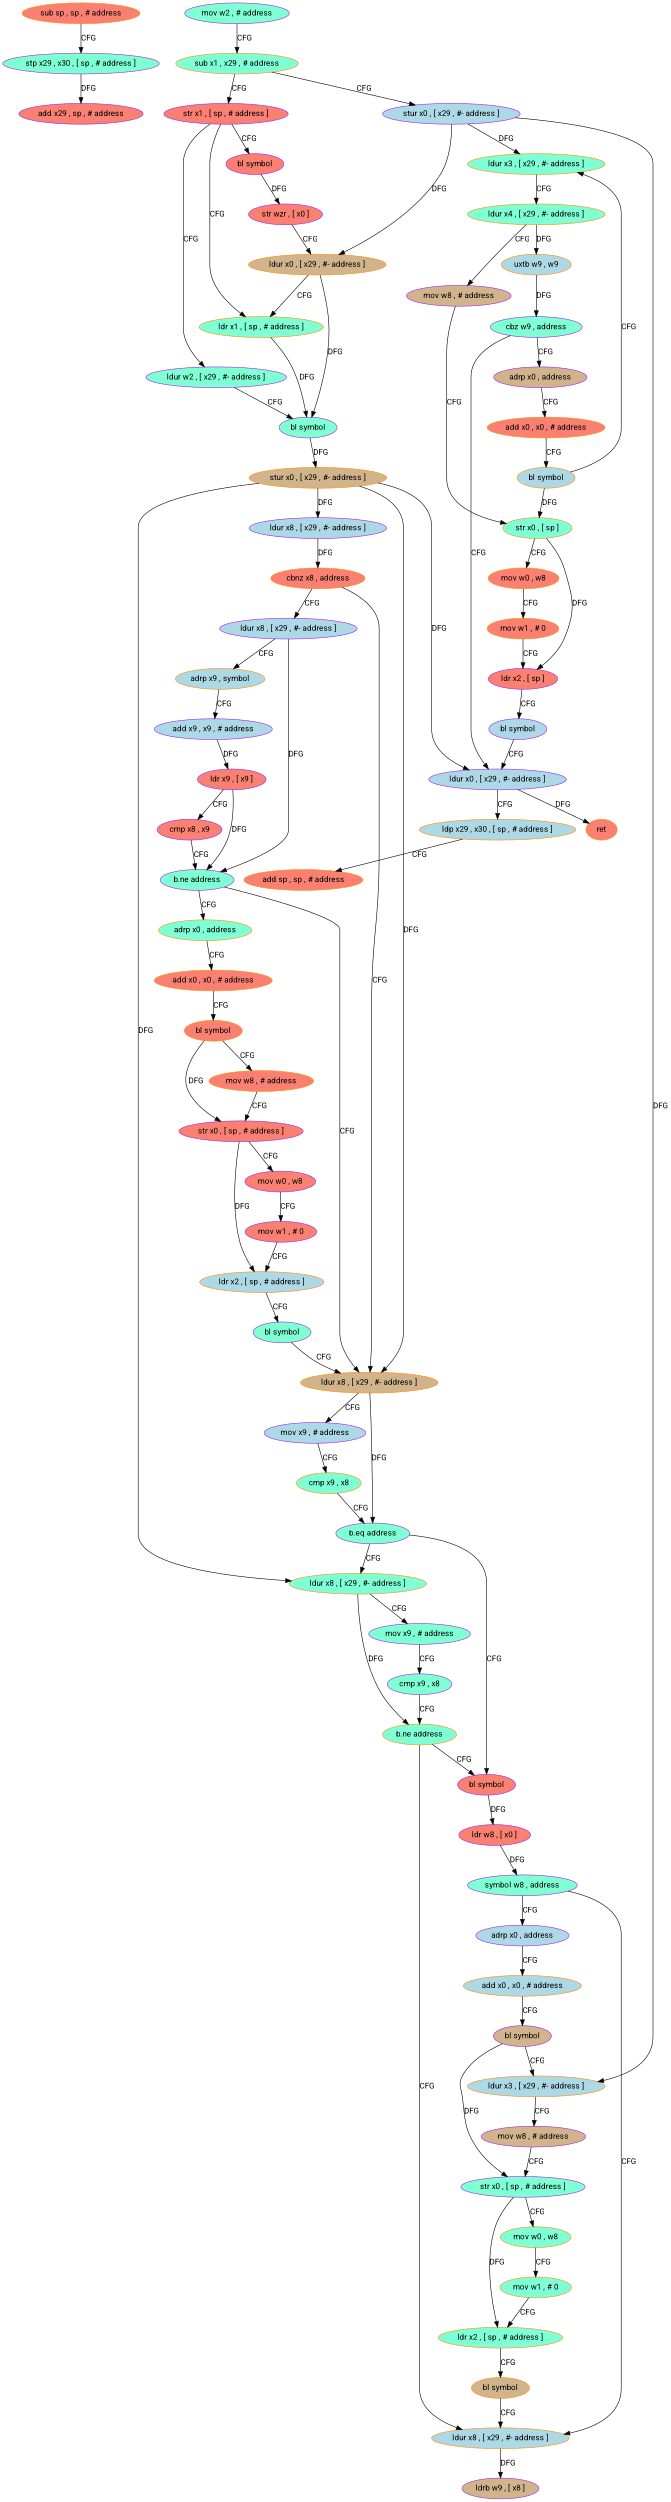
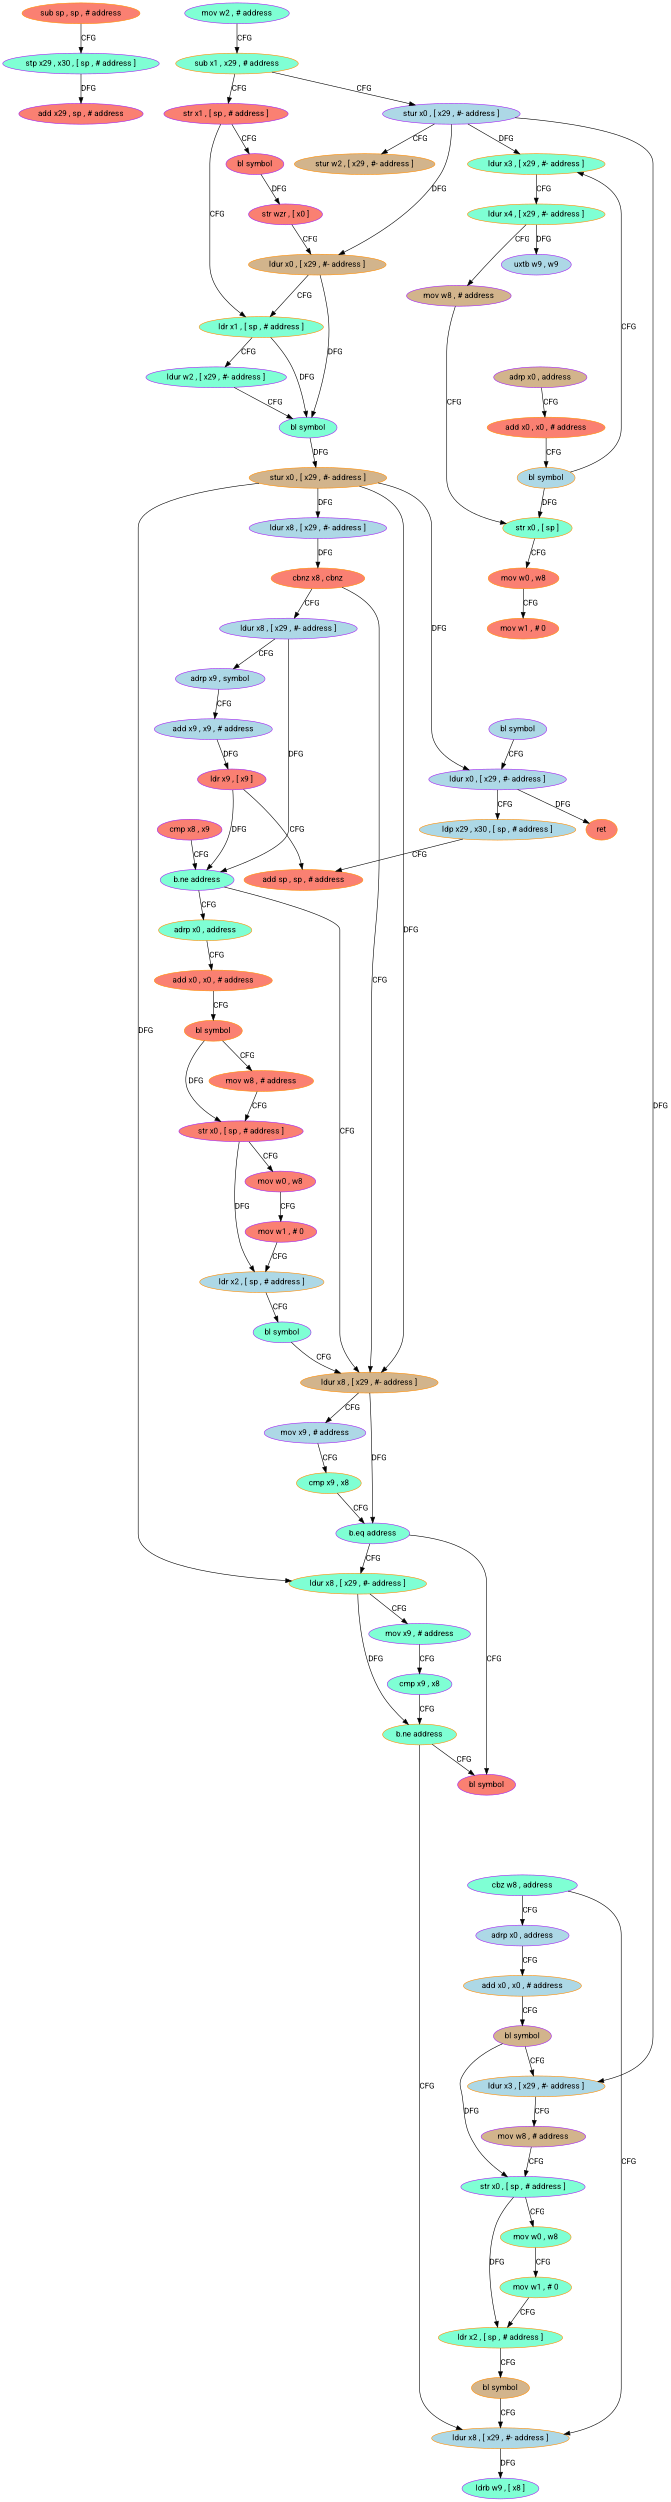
node "stur w2 , [ x29 , #- address ]": added
edge "str x1 , [ sp , # address ]" -> "ldur w2 , [ x29 , #- address ]": now "ldr x1 , [ sp , # address ]" -> "ldur w2 , [ x29 , #- address ]"
node "uxtb w9 , w9": color darkorange -> purple
node "cbz w9 , address": removed
node "cbnz x8 , address": label "cbnz x8 , address" -> "cbnz x8 , cbnz"
node "adrp x9 , symbol": color darkorange -> purple
node "ldr x2 , [ sp ]": removed
edge "ldr x9 , [ x9 ]" -> "cmp x8 , x9": now "ldr x9 , [ x9 ]" -> "add sp , sp , # address"
node "ldr w8 , [ x0 ]": removed
node "symbol w8 , address": label "symbol w8 , address" -> "cbz w8 , address"
node "ldrb w9 , [ x8 ]": fillcolor tan -> aquamarine
